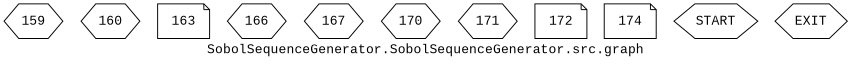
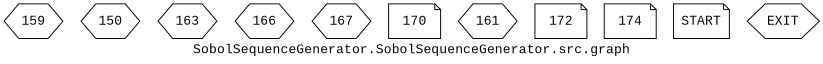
node "160": label "160" -> "150"
node "163": shape note -> hexagon
node "170": shape hexagon -> note
node "171": label "171" -> "161"
node "START": shape hexagon -> note
